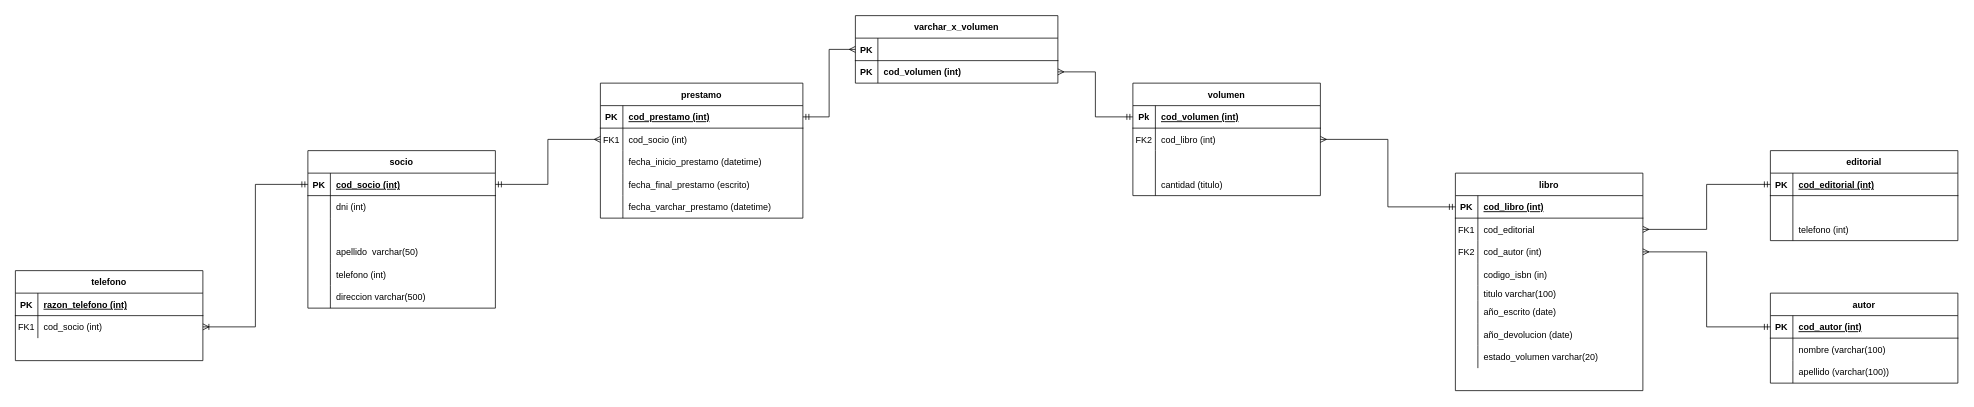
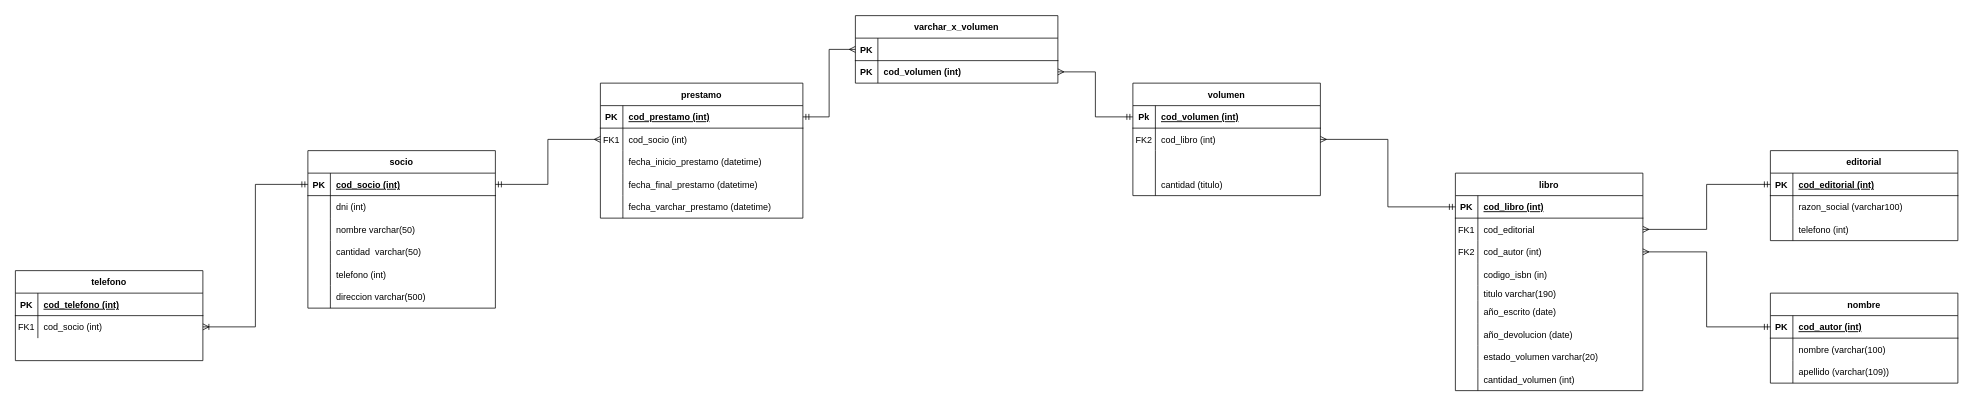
node "fecha_final_prestamo (escrito)": label "fecha_final_prestamo (escrito)" -> "fecha_final_prestamo (datetime)"
node "razon_social (varchar100)": added
node "nombre varchar(50)": added
node "apellido varchar(50)": label "apellido varchar(50)" -> "cantidad varchar(50)"
node "titulo varchar(100)": label "titulo varchar(100)" -> "titulo varchar(190)"
node "razon_telefono (int)": label "razon_telefono (int)" -> "cod_telefono (int)"
node "autor": label "autor" -> "nombre"
node "apellido (varchar(100))": label "apellido (varchar(100))" -> "apellido (varchar(109))"
node "cantidad_volumen (int)": added
